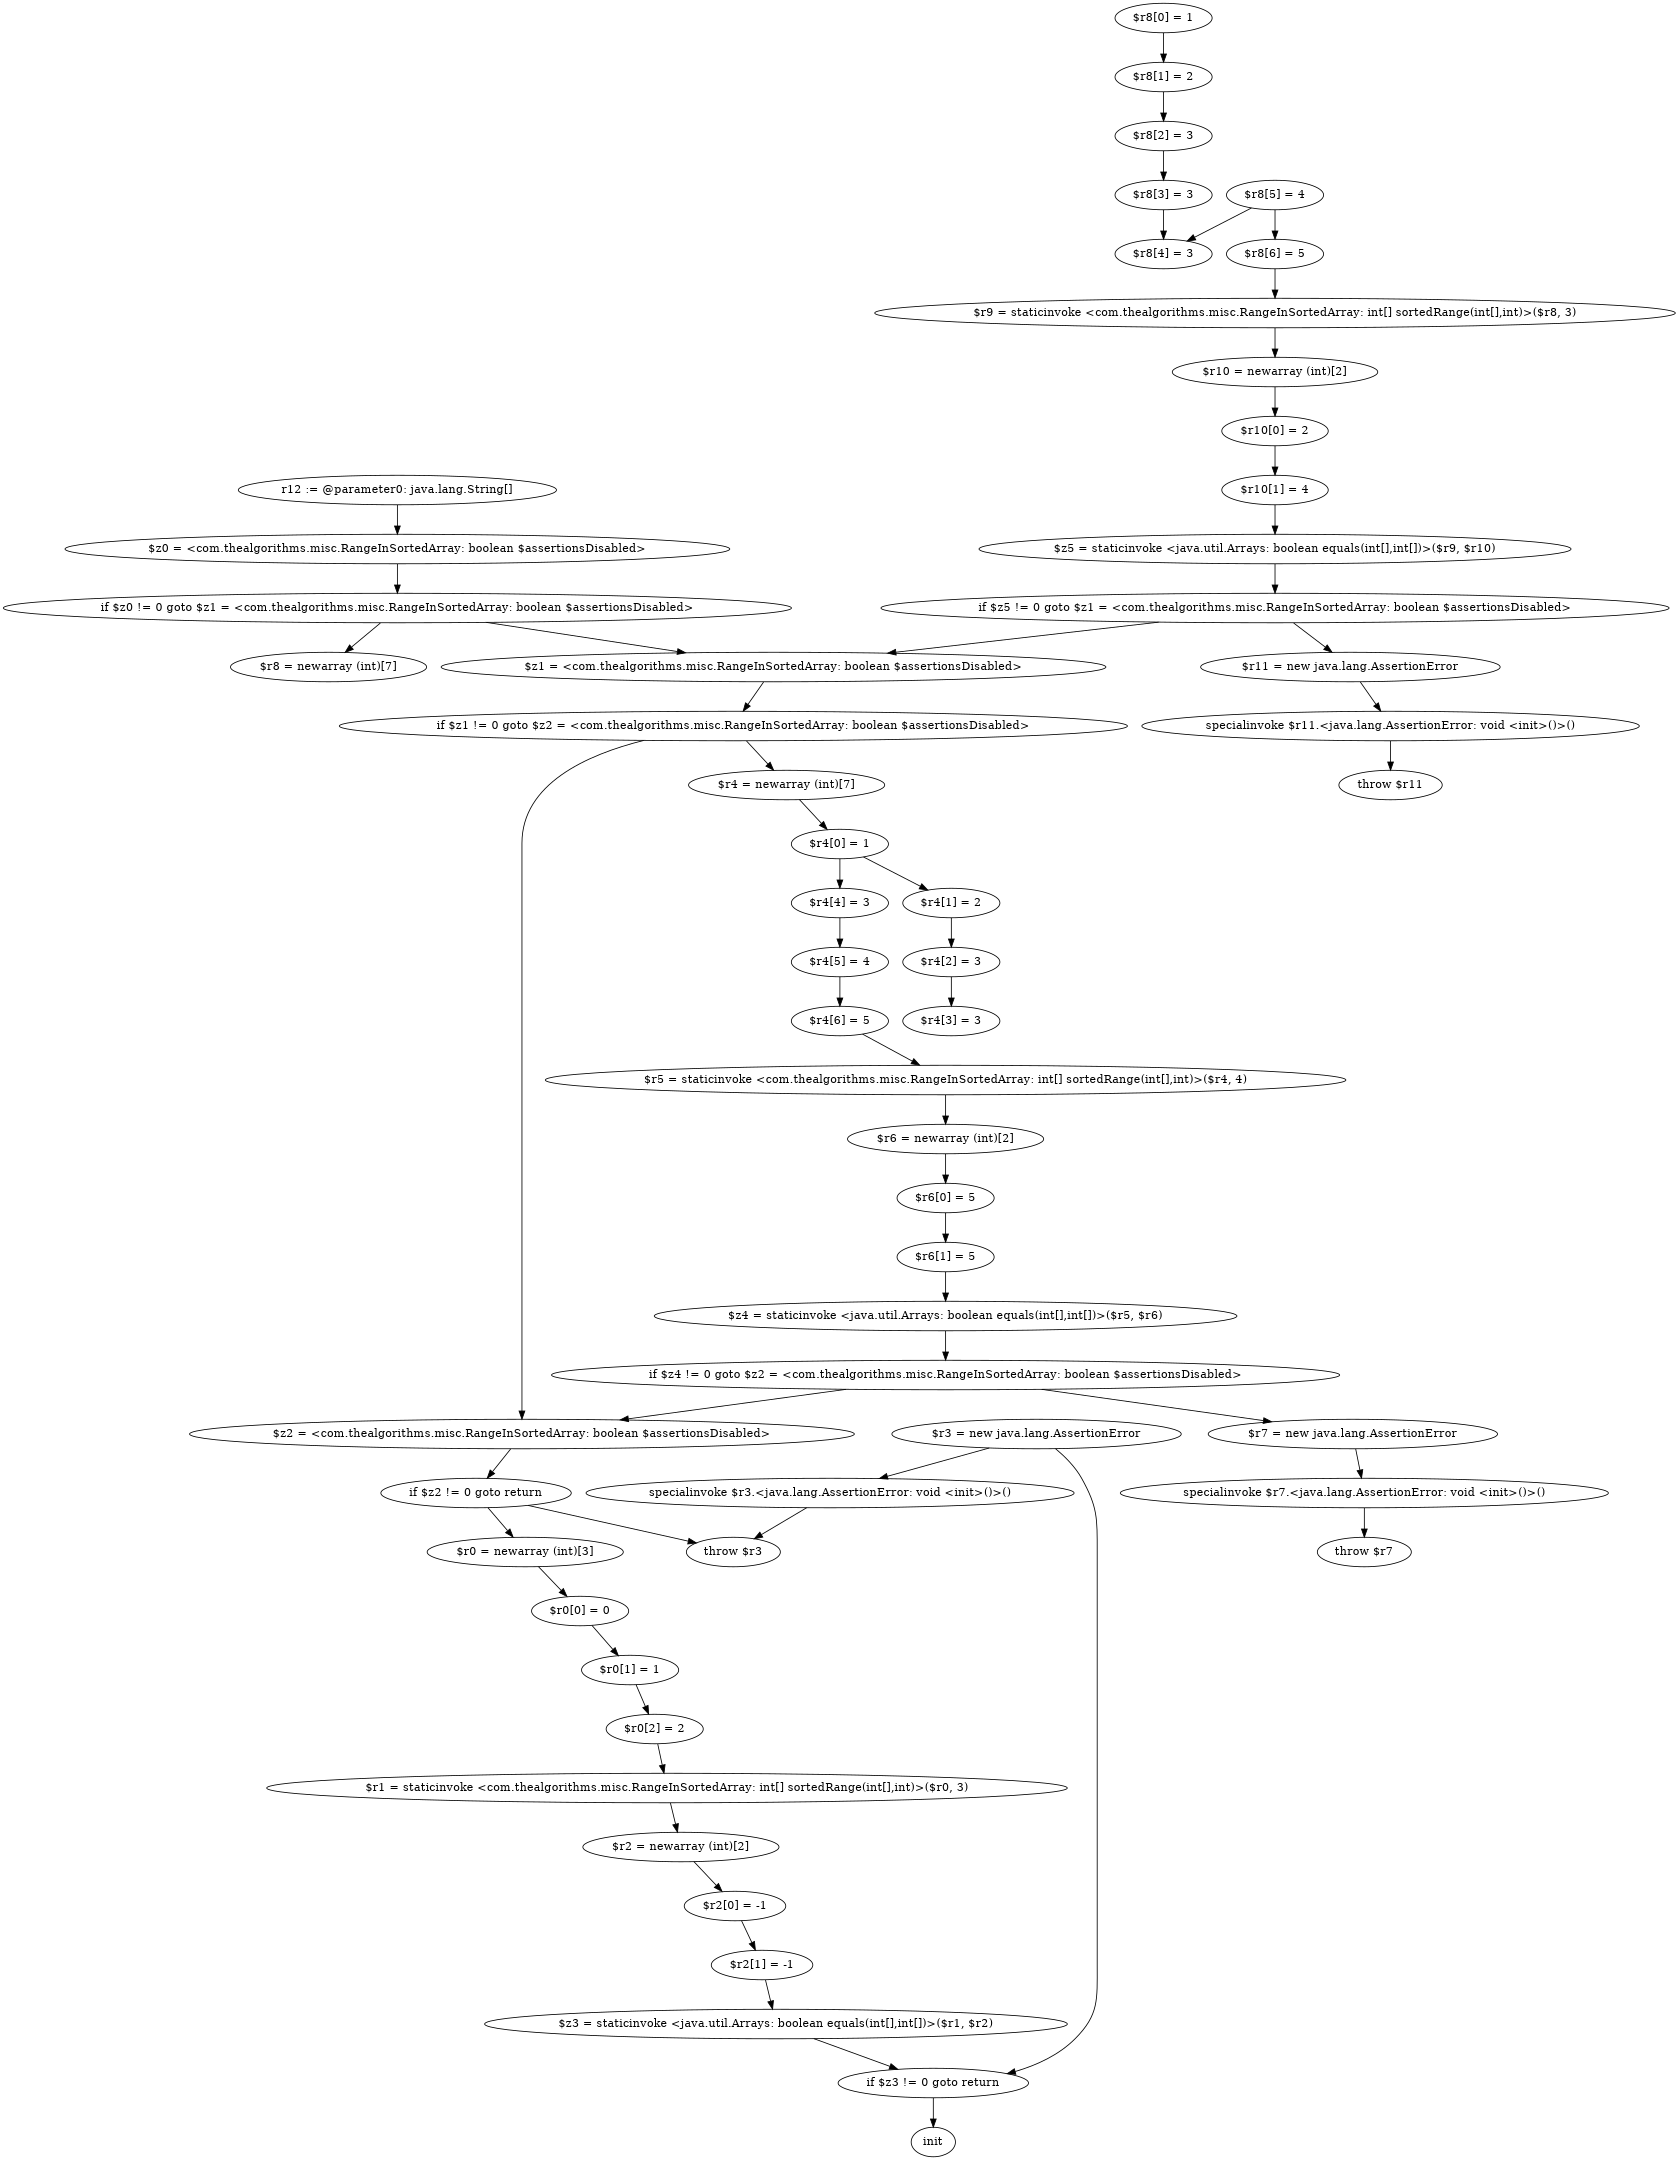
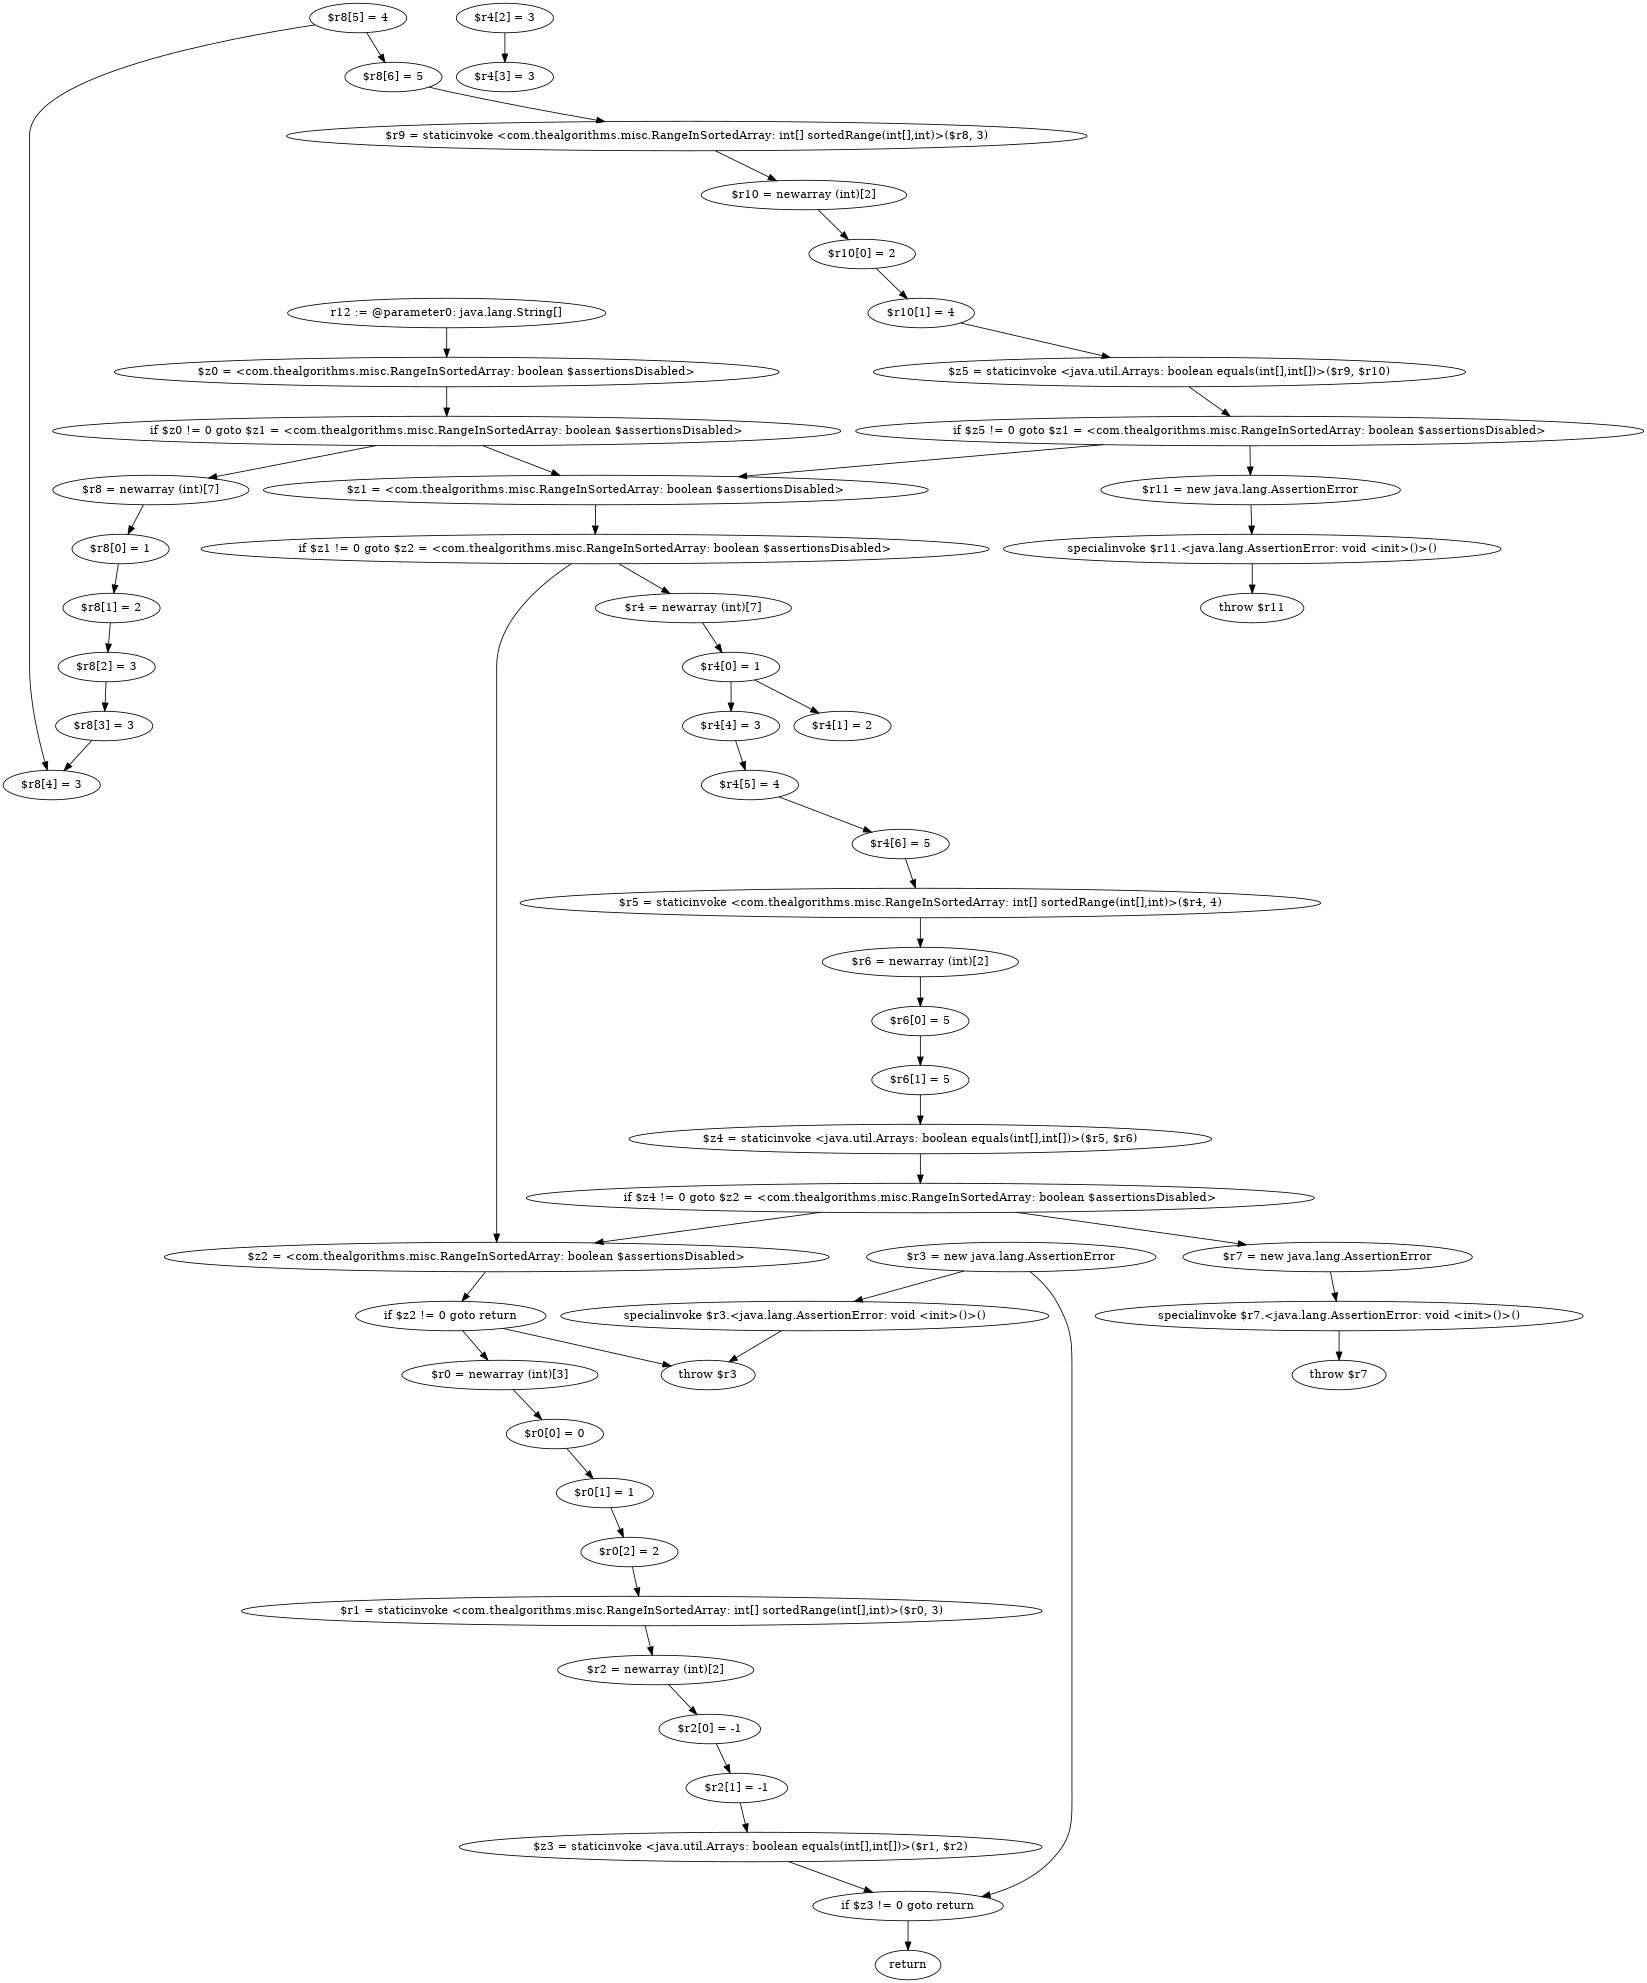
edge "$r8 = newarray (int)[7]" -> "$r8[0] = 1": added
edge "$r4[1] = 2" -> "$r4[2] = 3": removed
node "init": label "init" -> "return"
